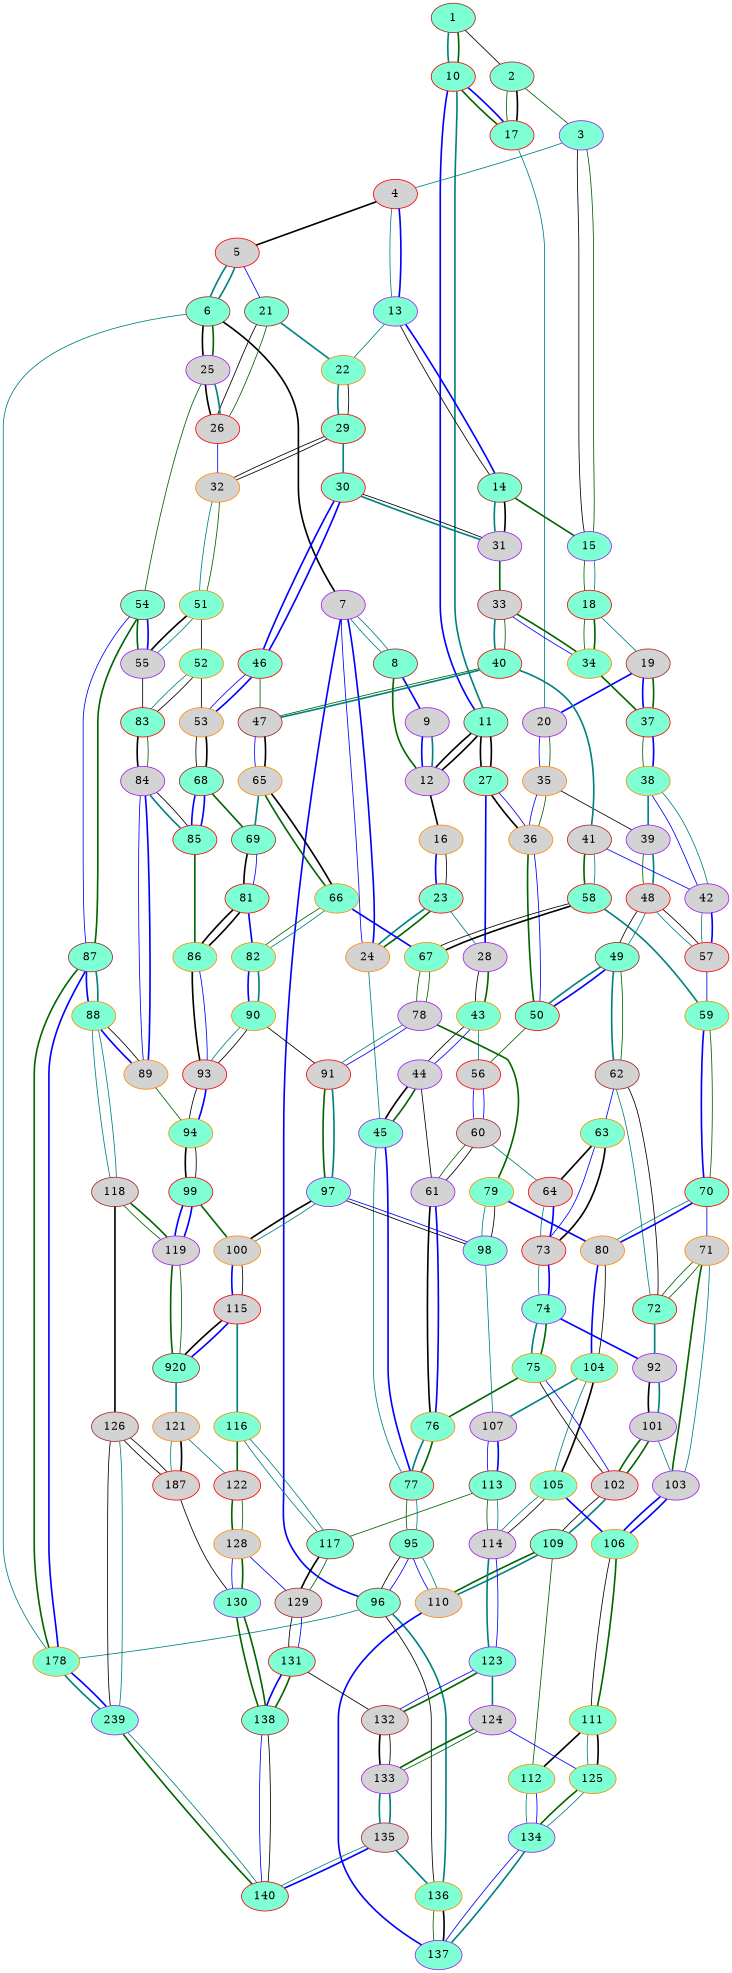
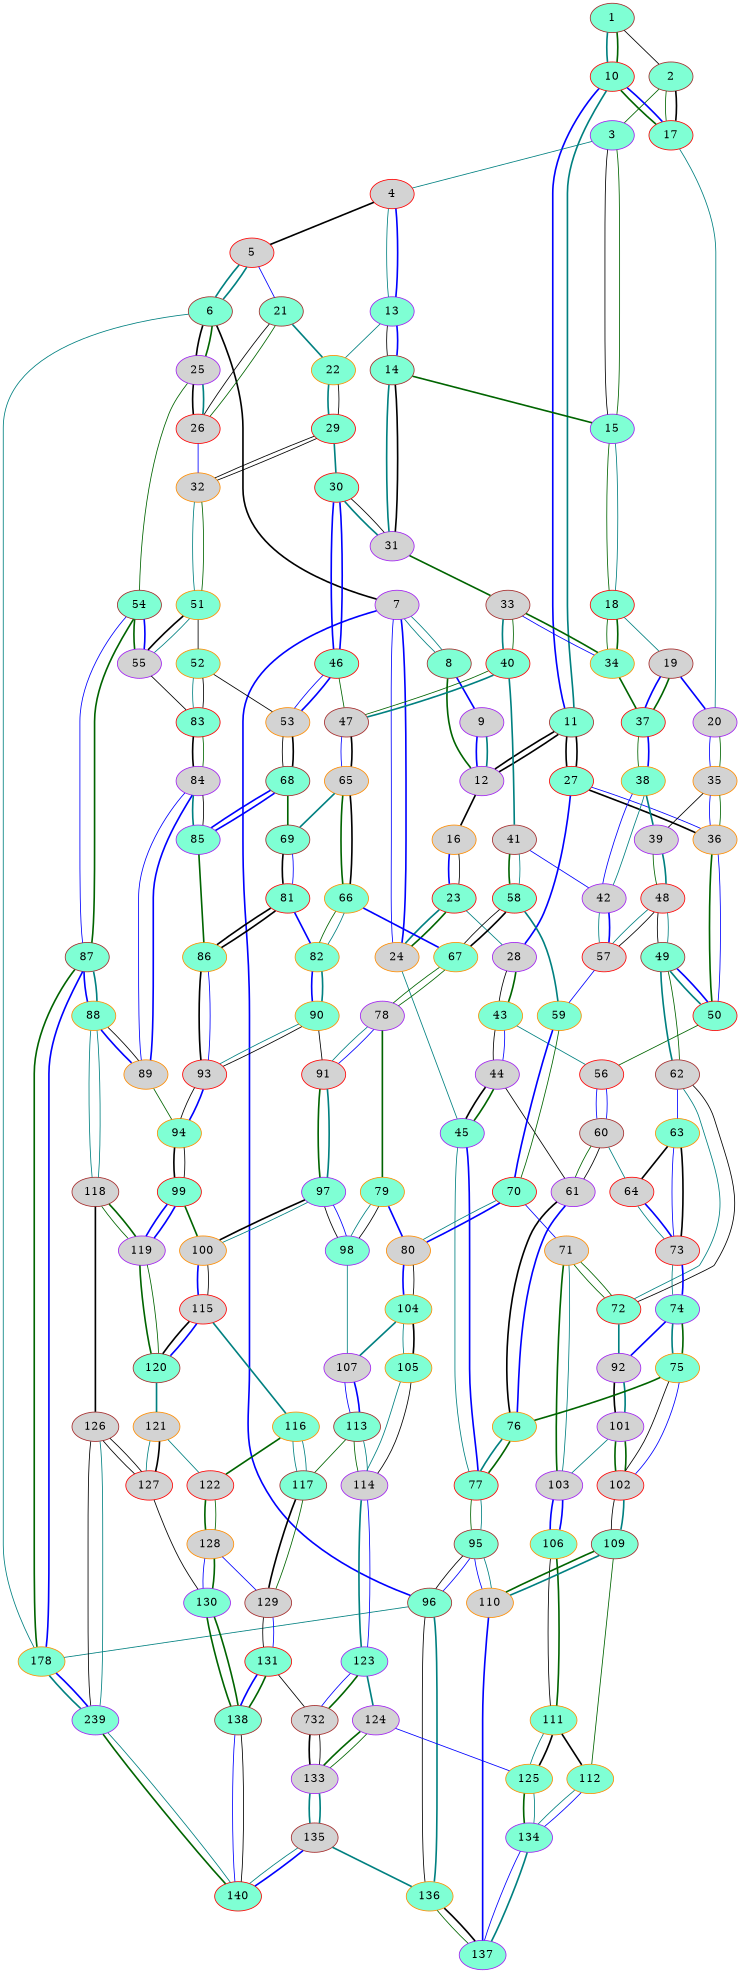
node "85": color red -> purple
node "920": label "920" -> "120"
node "187": label "187" -> "127"
edge "105" -- "106": removed
node "132": label "132" -> "732"
